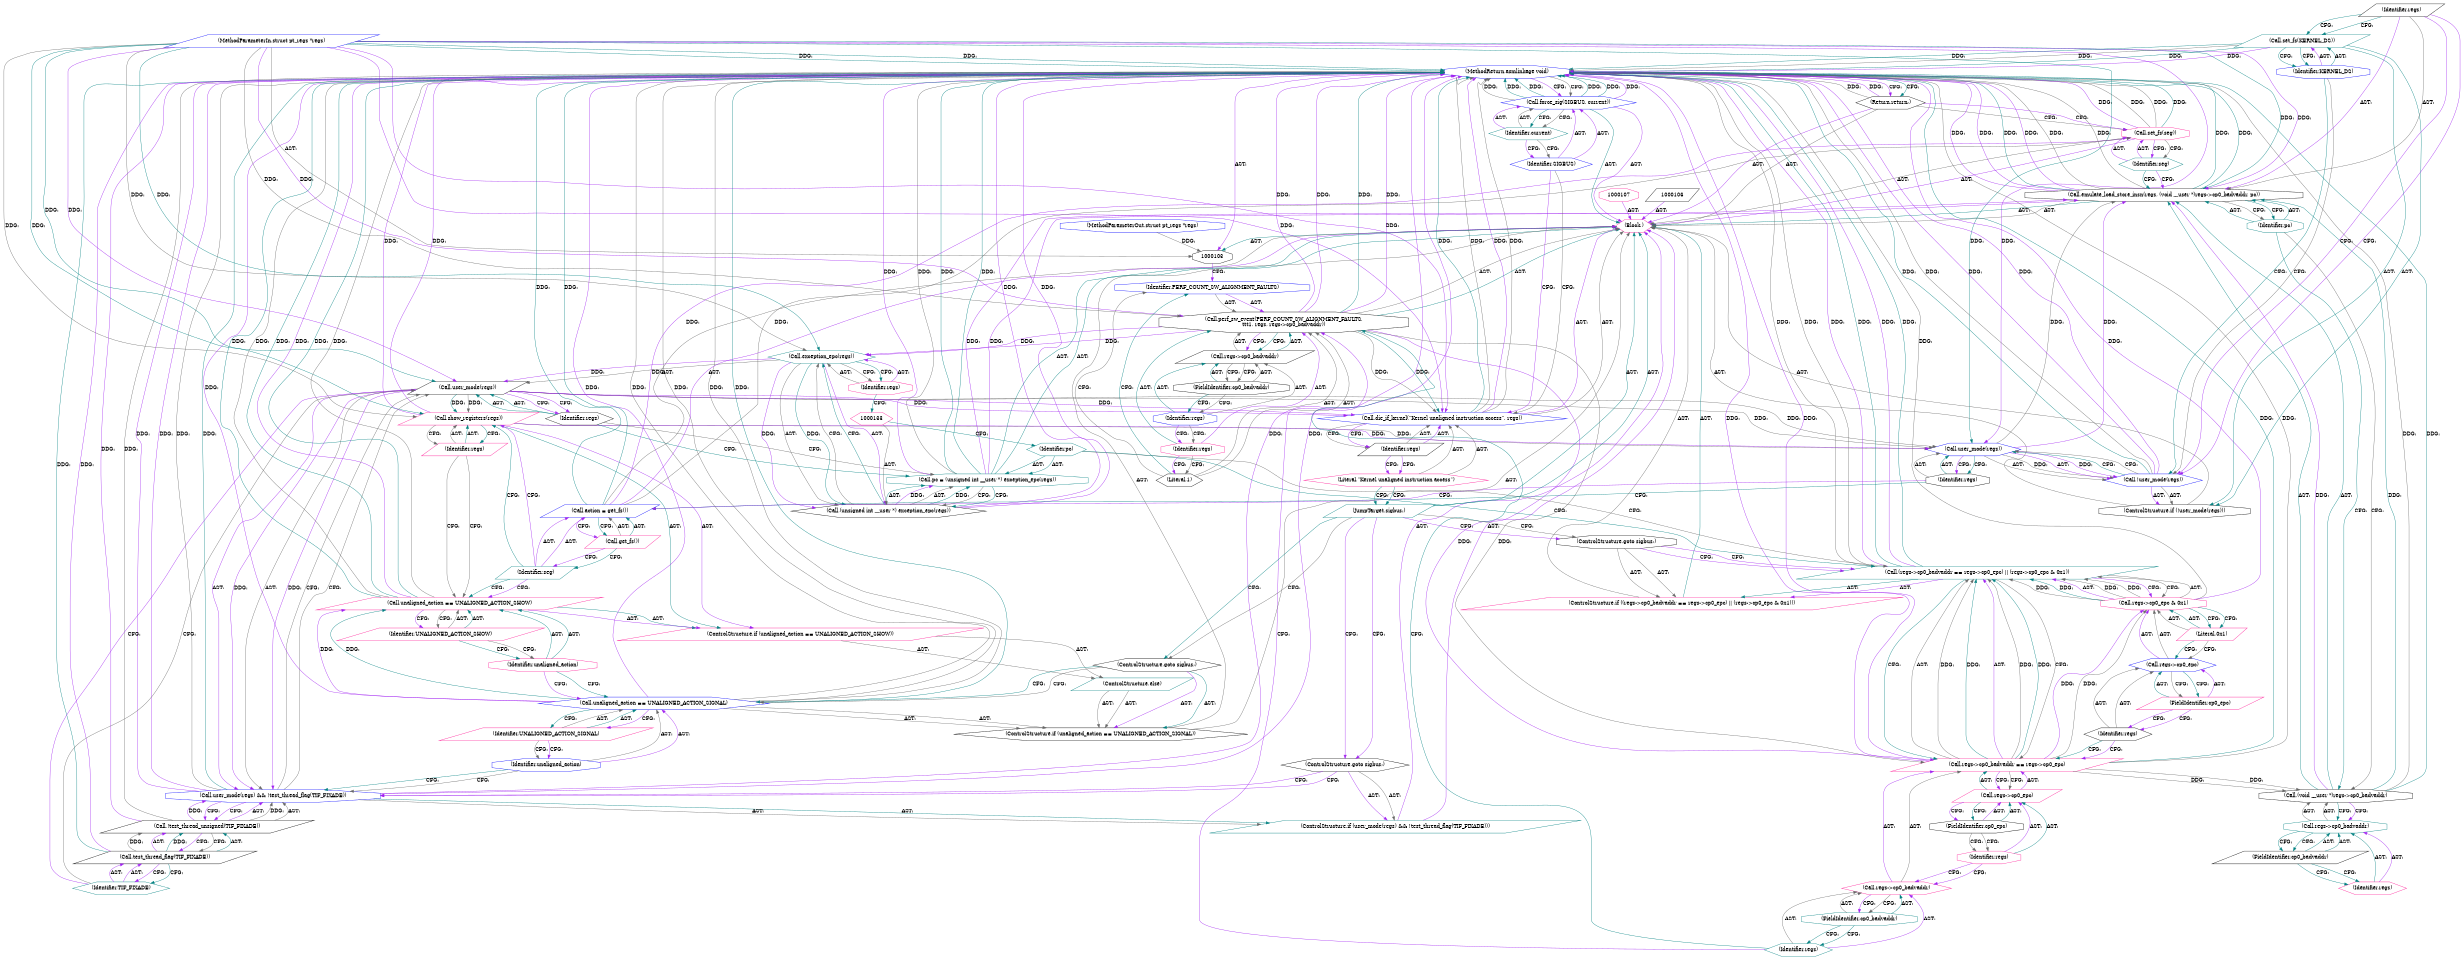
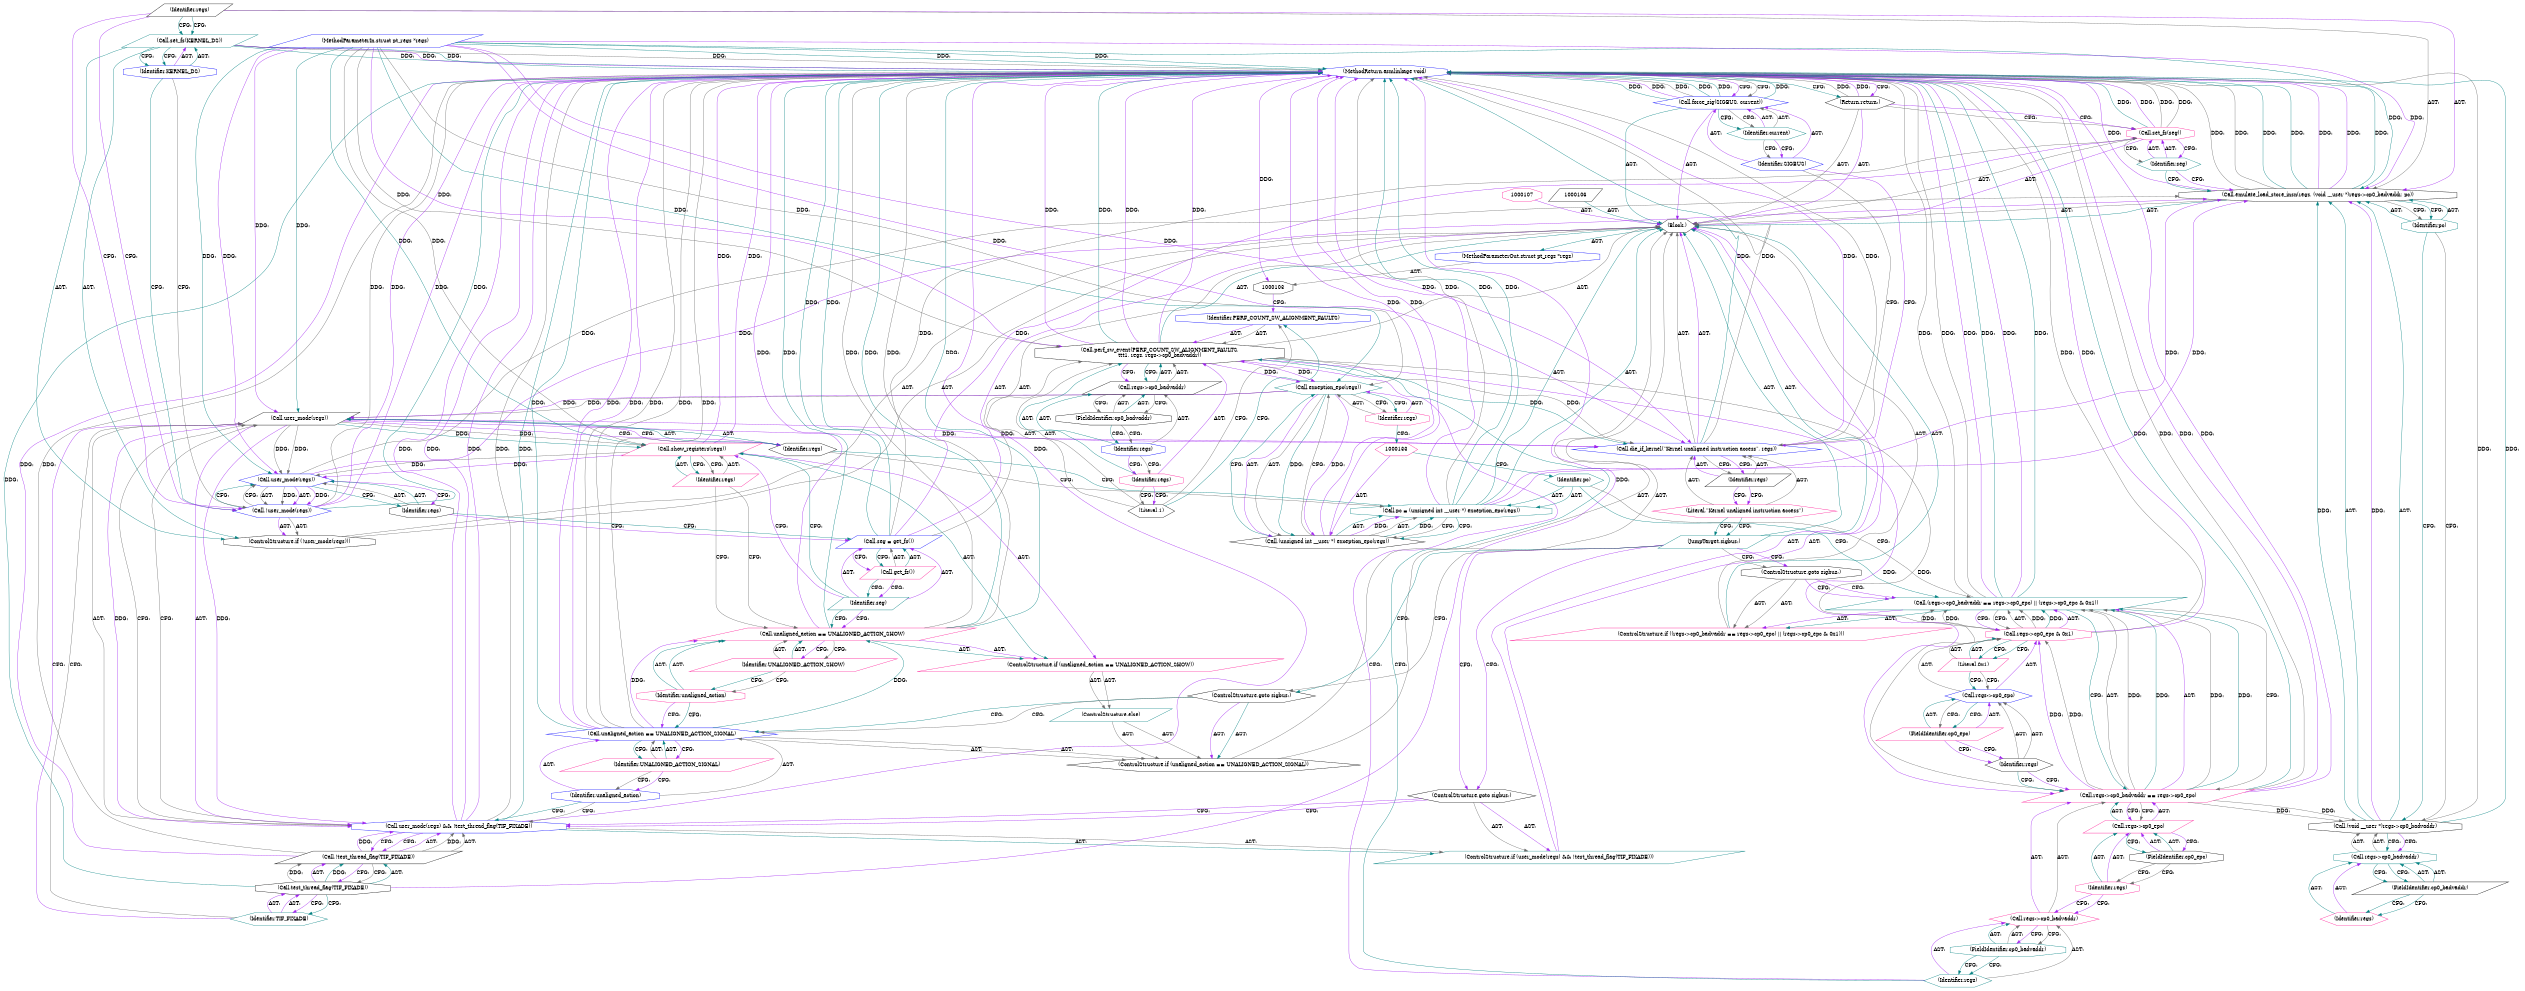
edge "(MethodReturn,asmlinkage void)" -> "1000103": label "AST: " -> "DDG: "
edge "1000106" -> "(Block,)": color purple -> teal
node "(Block,)": color deeppink -> black
edge "(Block,)" -> "1000103": now "(Block,)" -> "(MethodParameterOut,struct pt_regs *regs)"
edge "(MethodParameterOut,struct pt_regs *regs)" -> "1000103": label "DDG: " -> "AST: "
edge "(MethodParameterIn,struct pt_regs *regs)" -> "1000103": removed, label "AST:"
edge "1000133" -> "(Call,(unsigned int __user *) exception_epc(regs))": color gray40 -> purple
node "(Call,action = get_fs())": label "(Call,action = get_fs())" -> "(Call,seg = get_fs())"
node "(Call,!test_thread_unsigned(TIF_FIXADE))": label "(Call,!test_thread_unsigned(TIF_FIXADE))" -> "(Call,!test_thread_flag(TIF_FIXADE))"
node "(Call,test_thread_flag(TIF_FIXADE))": shape parallelogram -> octagon
